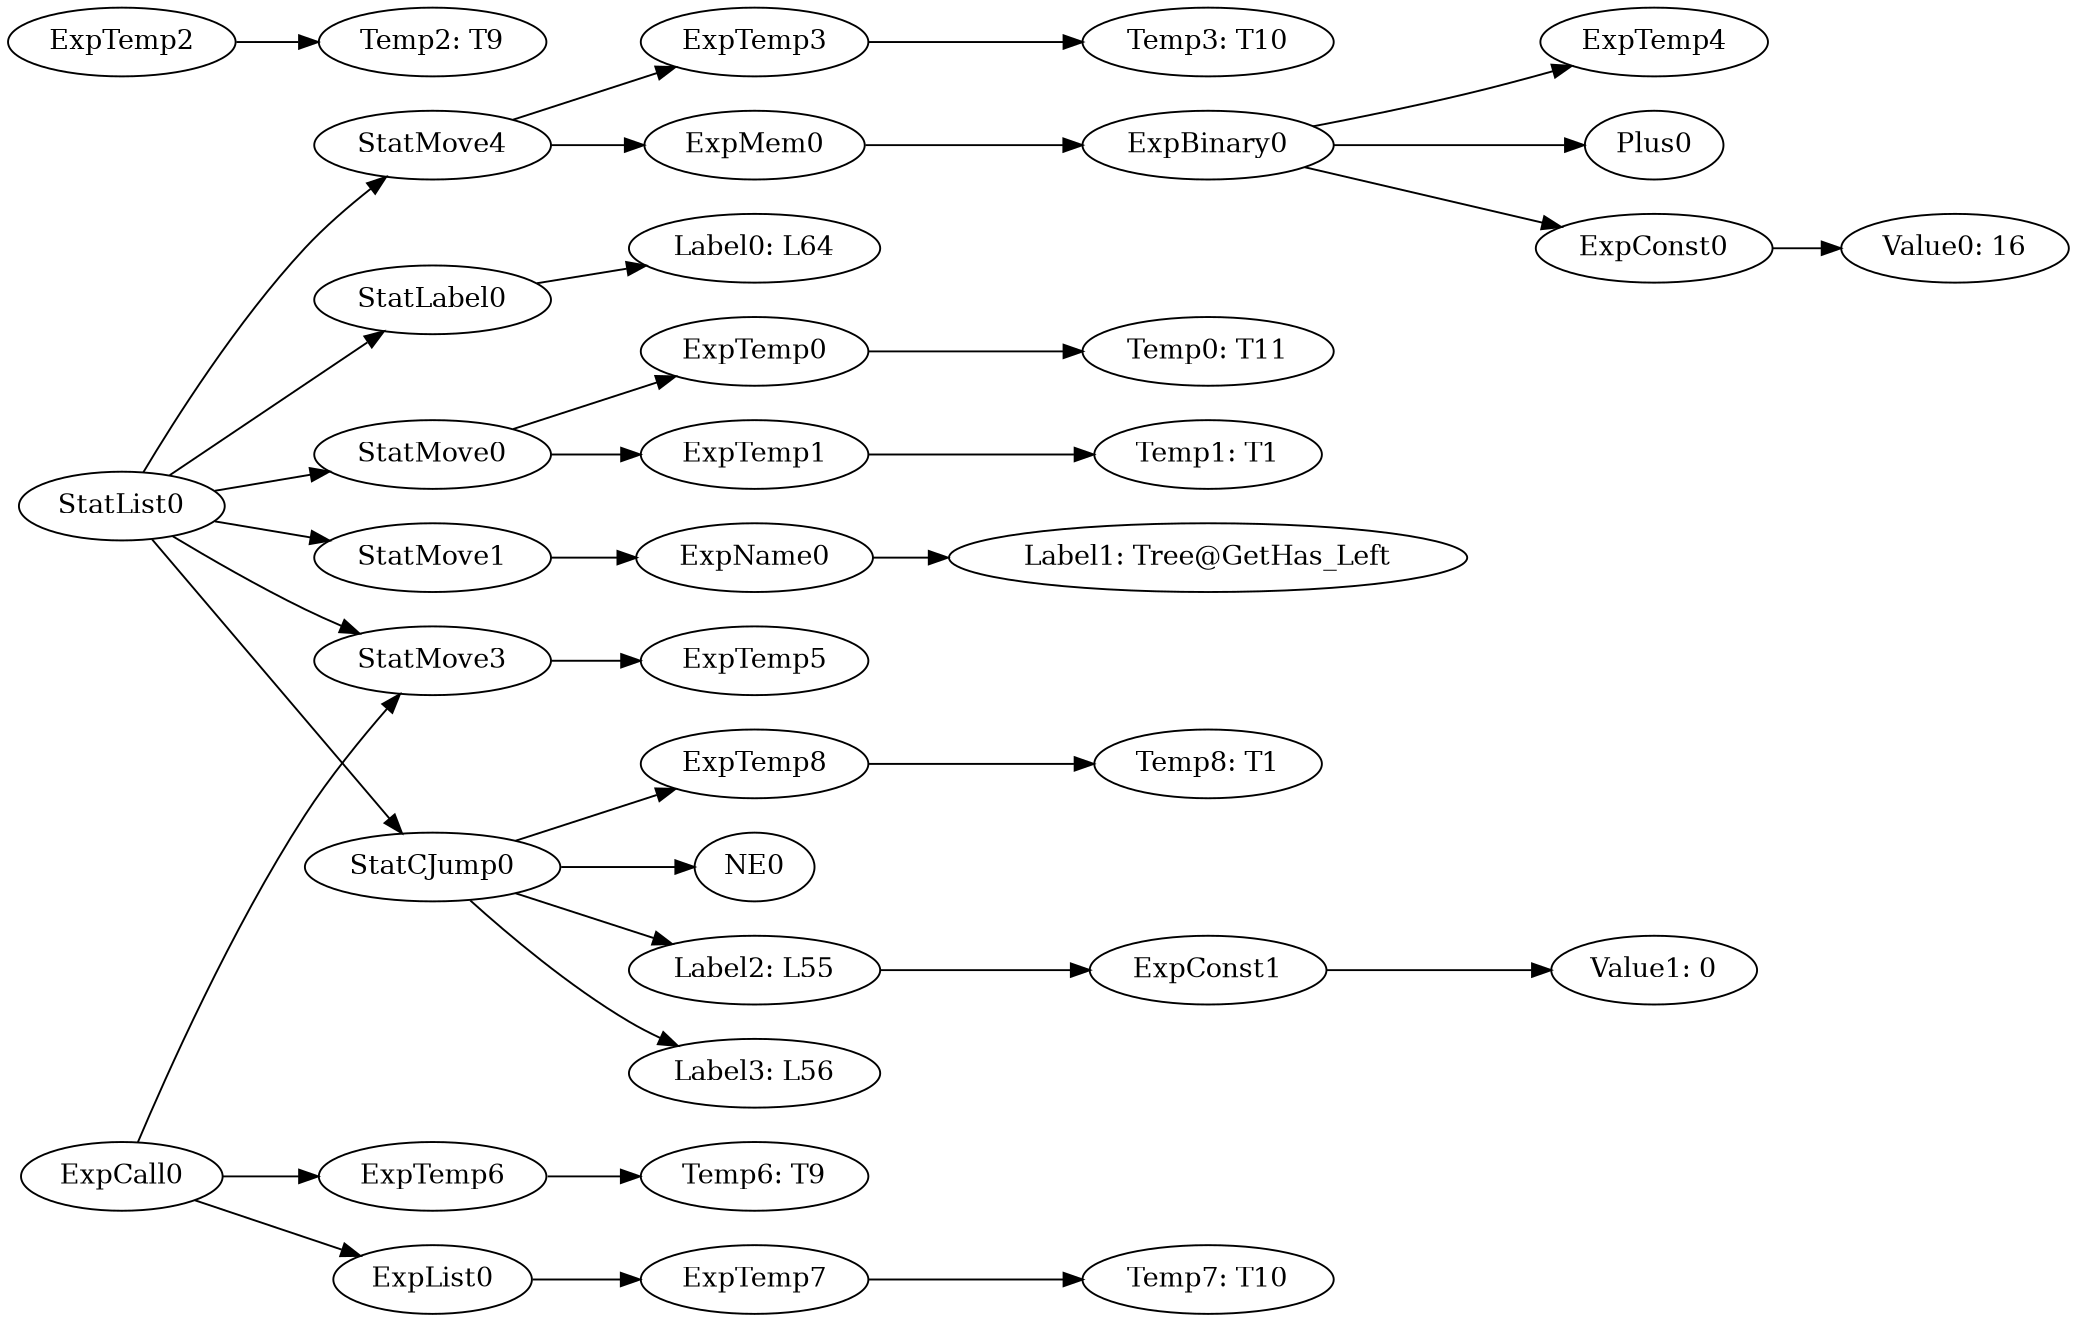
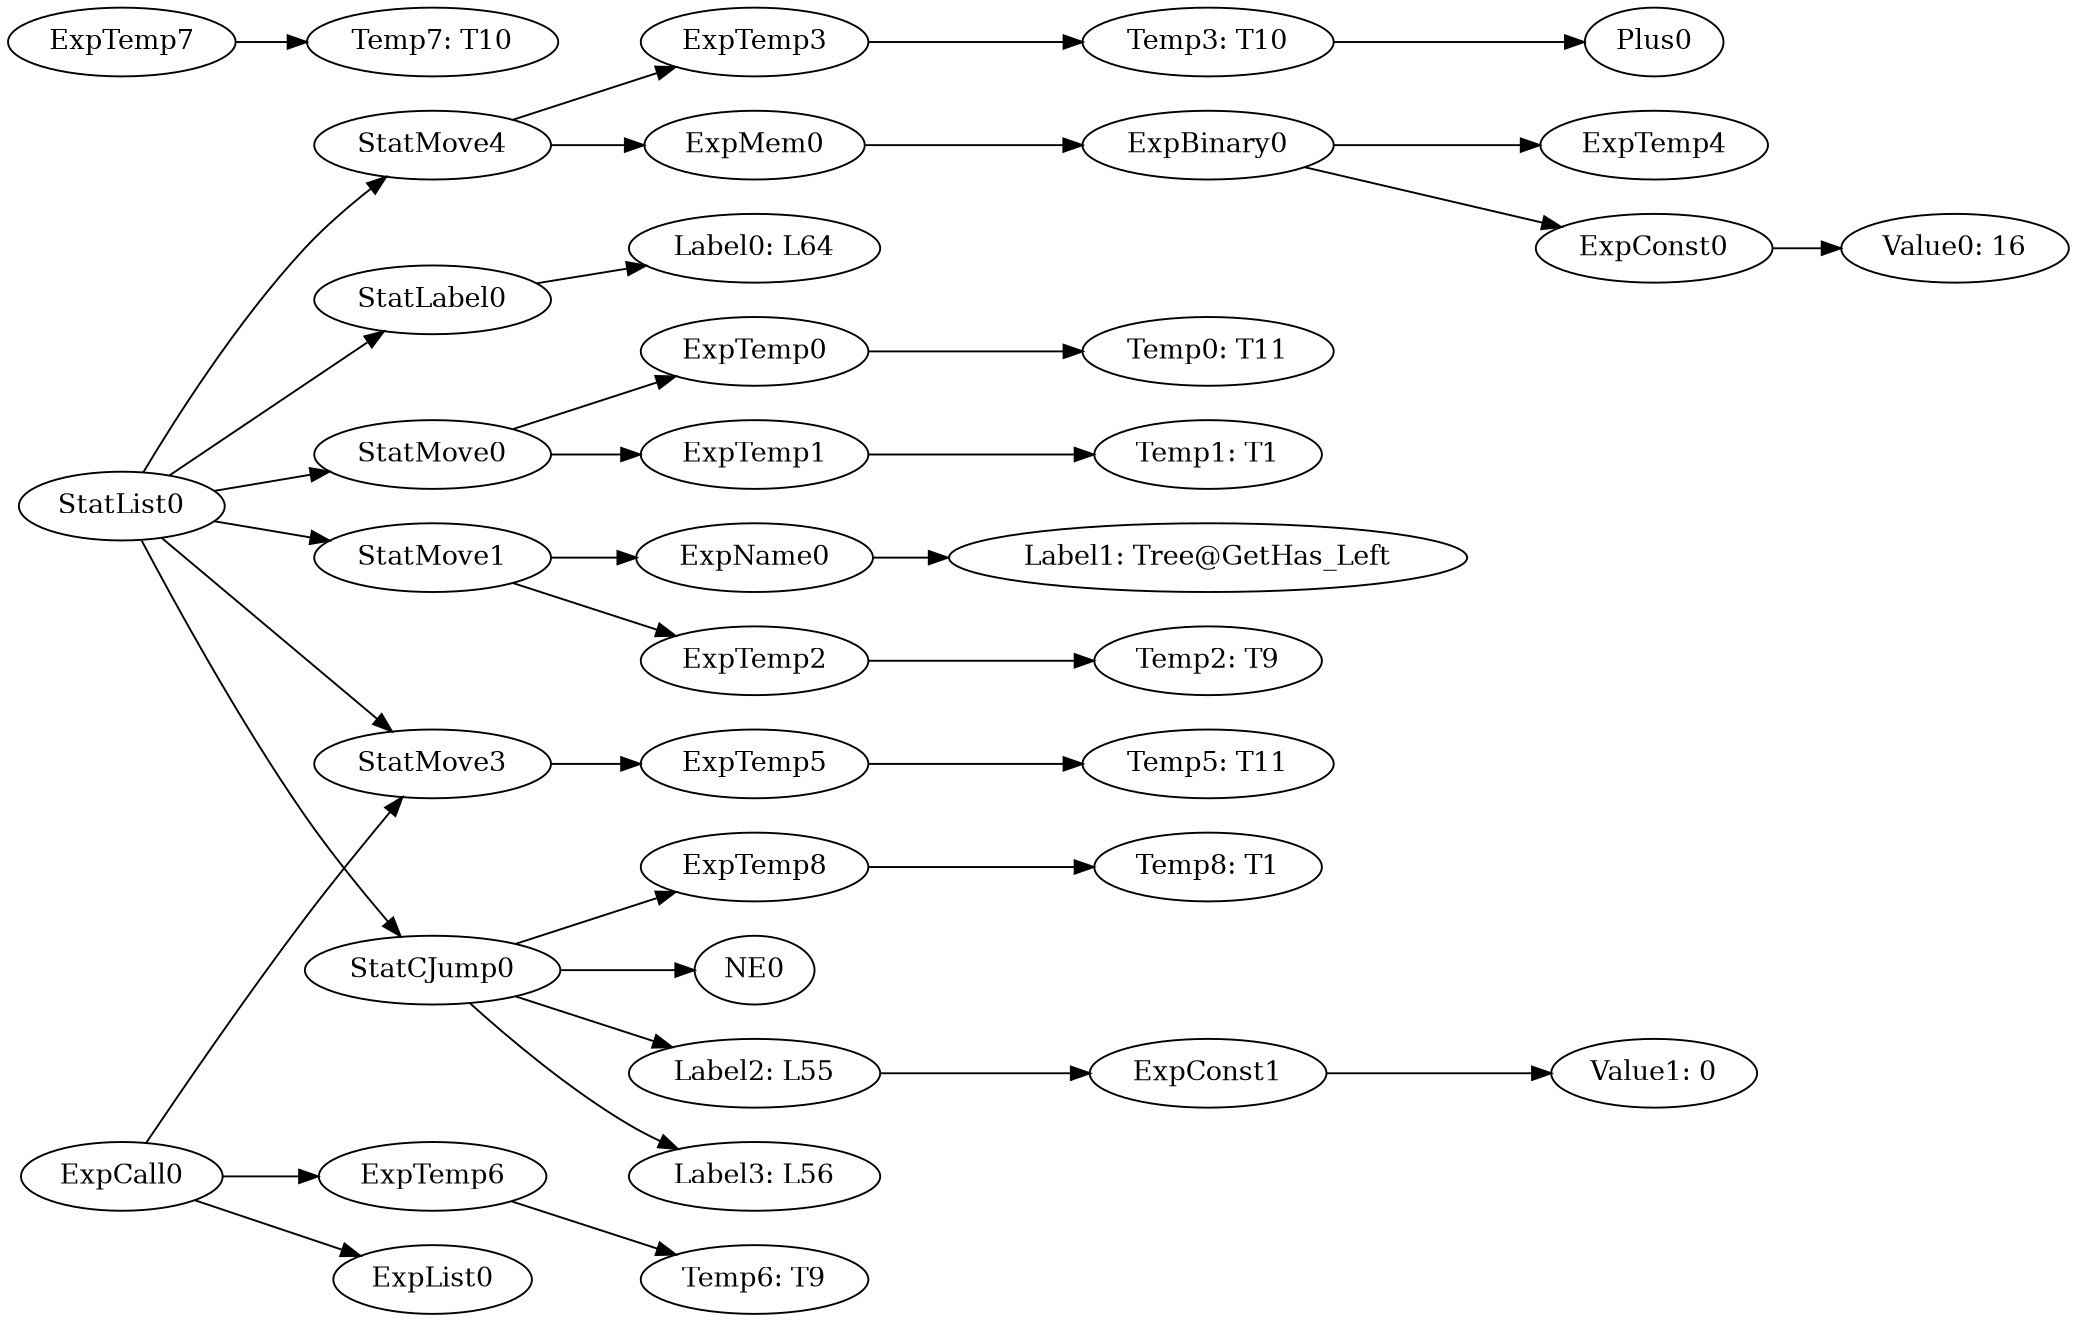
edge "ExpBinary0" -> "Plus0": now "Temp3: T10" -> "Plus0"
edge "StatMove1" -> "ExpTemp2": added
node "Temp5: T11": added
edge "ExpList0" -> "ExpTemp7": removed
